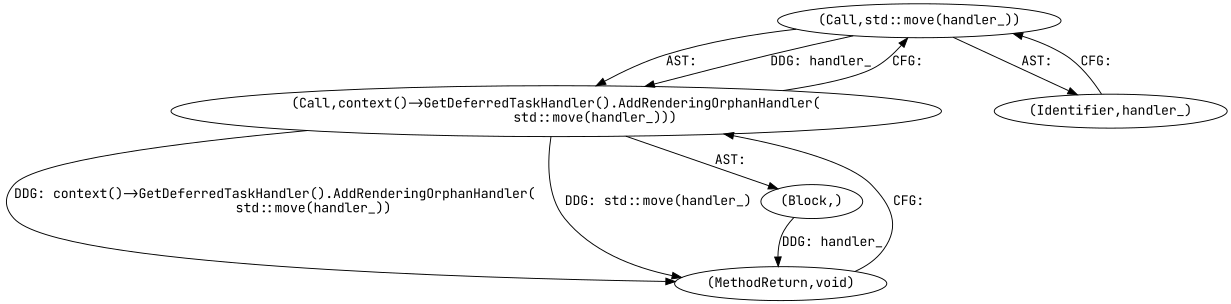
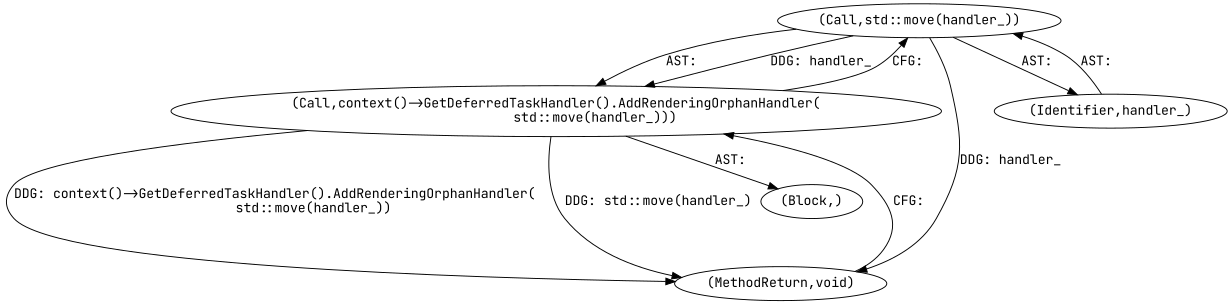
edge "(Identifier,handler_)" -> "(Call,std::move(handler_))": label "CFG: " -> "AST: "
edge "(Block,)" -> "(MethodReturn,void)": now "(Call,std::move(handler_))" -> "(MethodReturn,void)"
